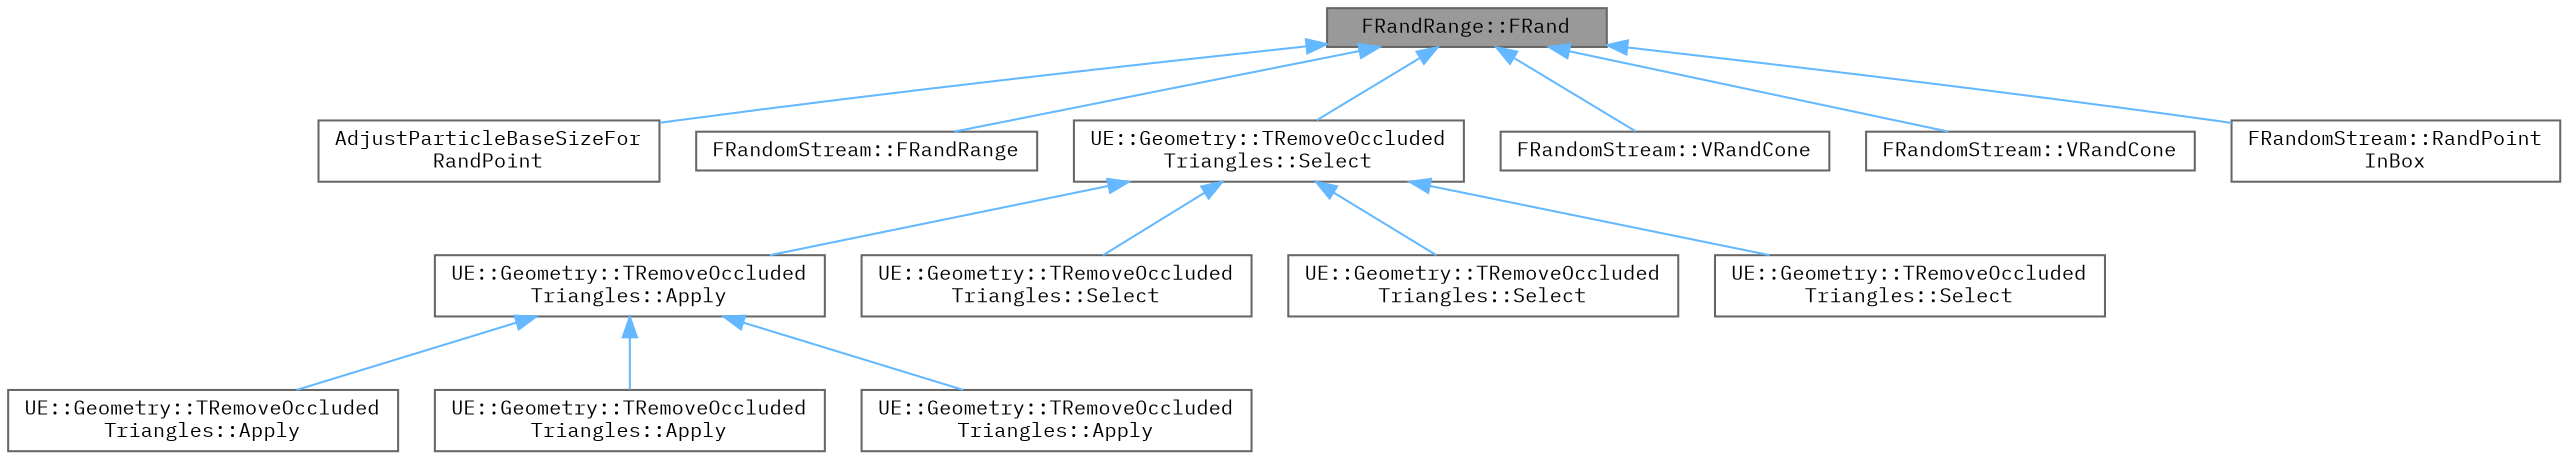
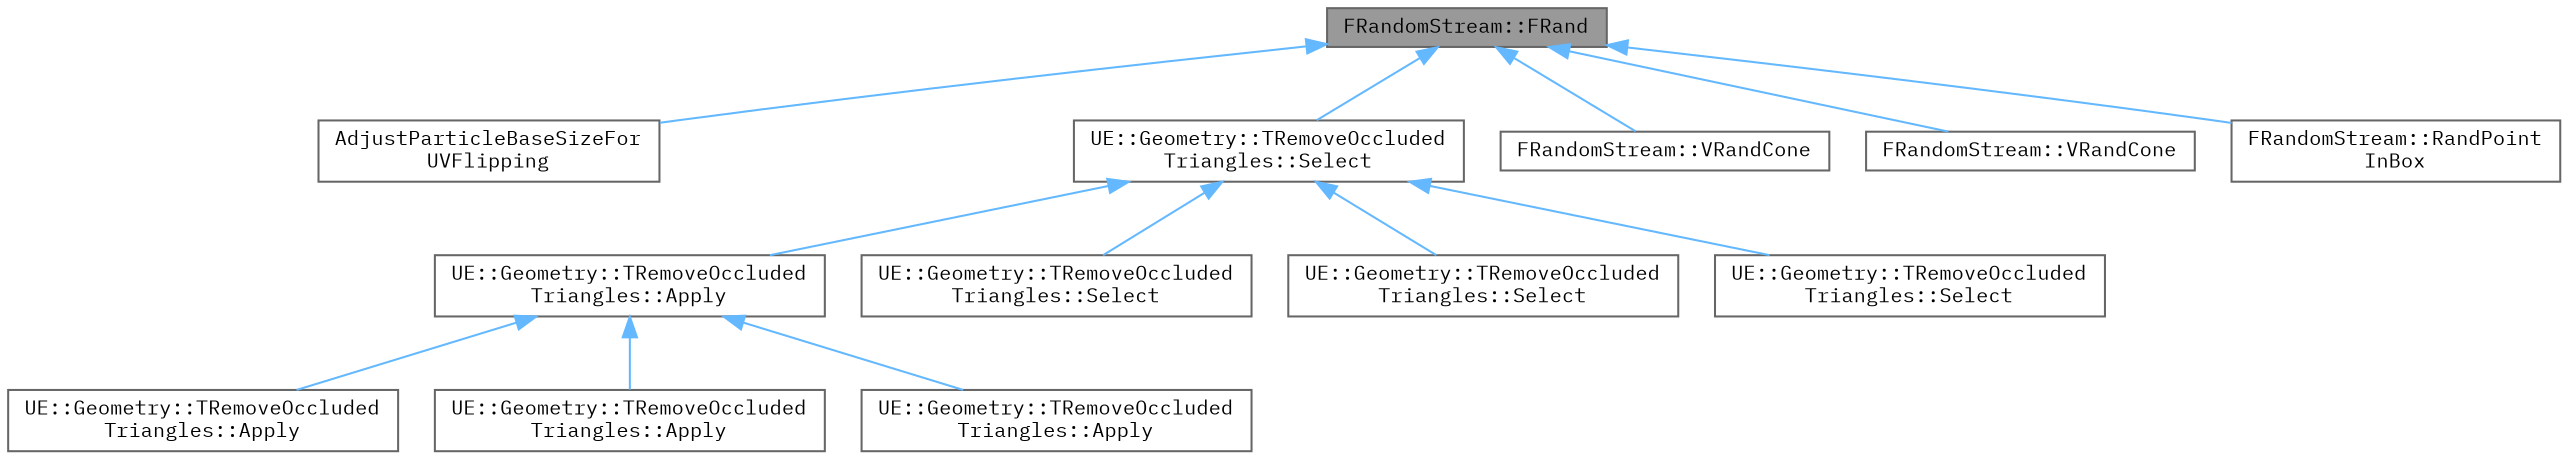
node "FRandRange::FRand": label "FRandRange::FRand" -> "FRandomStream::FRand"
node "AdjustParticleBaseSizeFor RandPoint": label "AdjustParticleBaseSizeFor RandPoint" -> "AdjustParticleBaseSizeFor UVFlipping"
node "FRandomStream::FRandRange": removed
